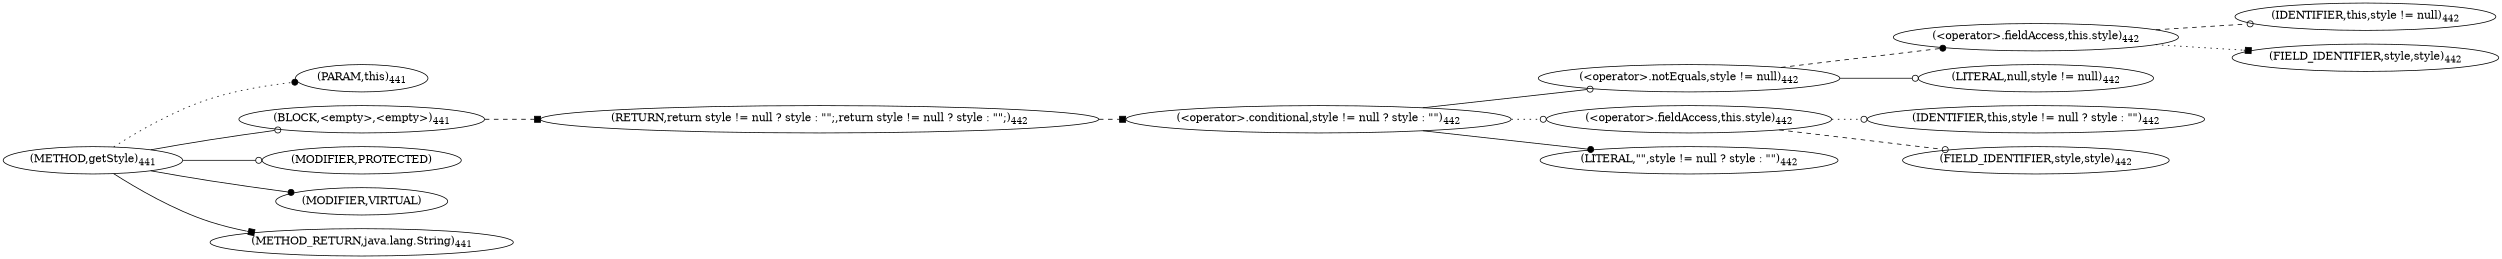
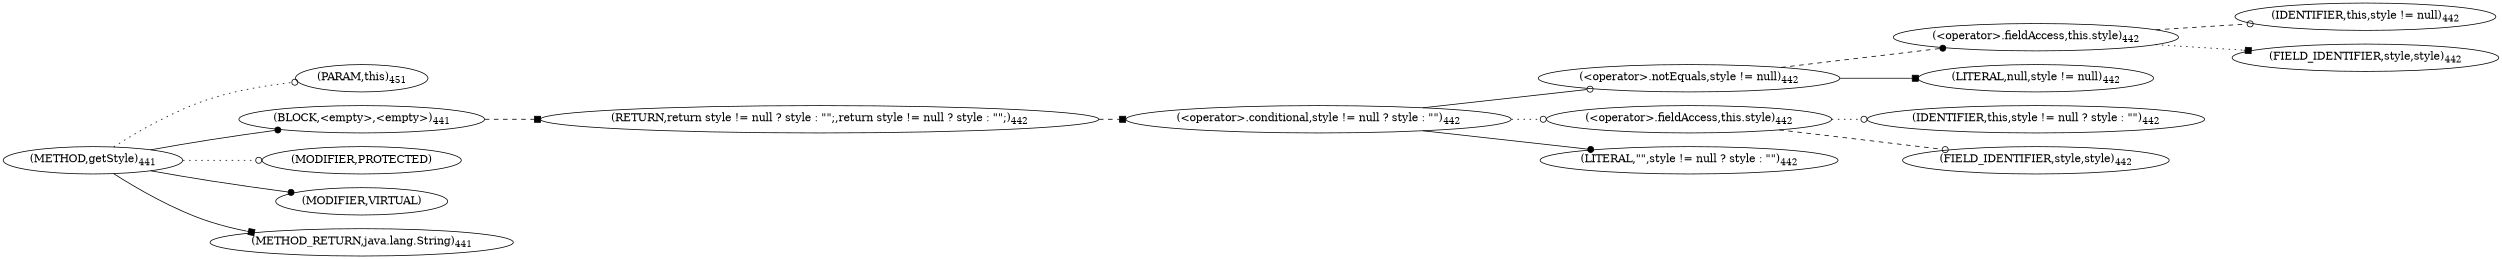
node "(PARAM,this)": text "441" -> "451"
edge "(<operator>.notEquals,style != null)" -> "(LITERAL,null,style != null)": arrowhead odot -> box
edge "(METHOD,getStyle)" -> "(PARAM,this)": arrowhead dot -> odot
edge "(METHOD,getStyle)" -> "(BLOCK,<empty>,<empty>)": arrowhead odot -> dot
edge "(METHOD,getStyle)" -> "(MODIFIER,PROTECTED)": style solid -> dotted
